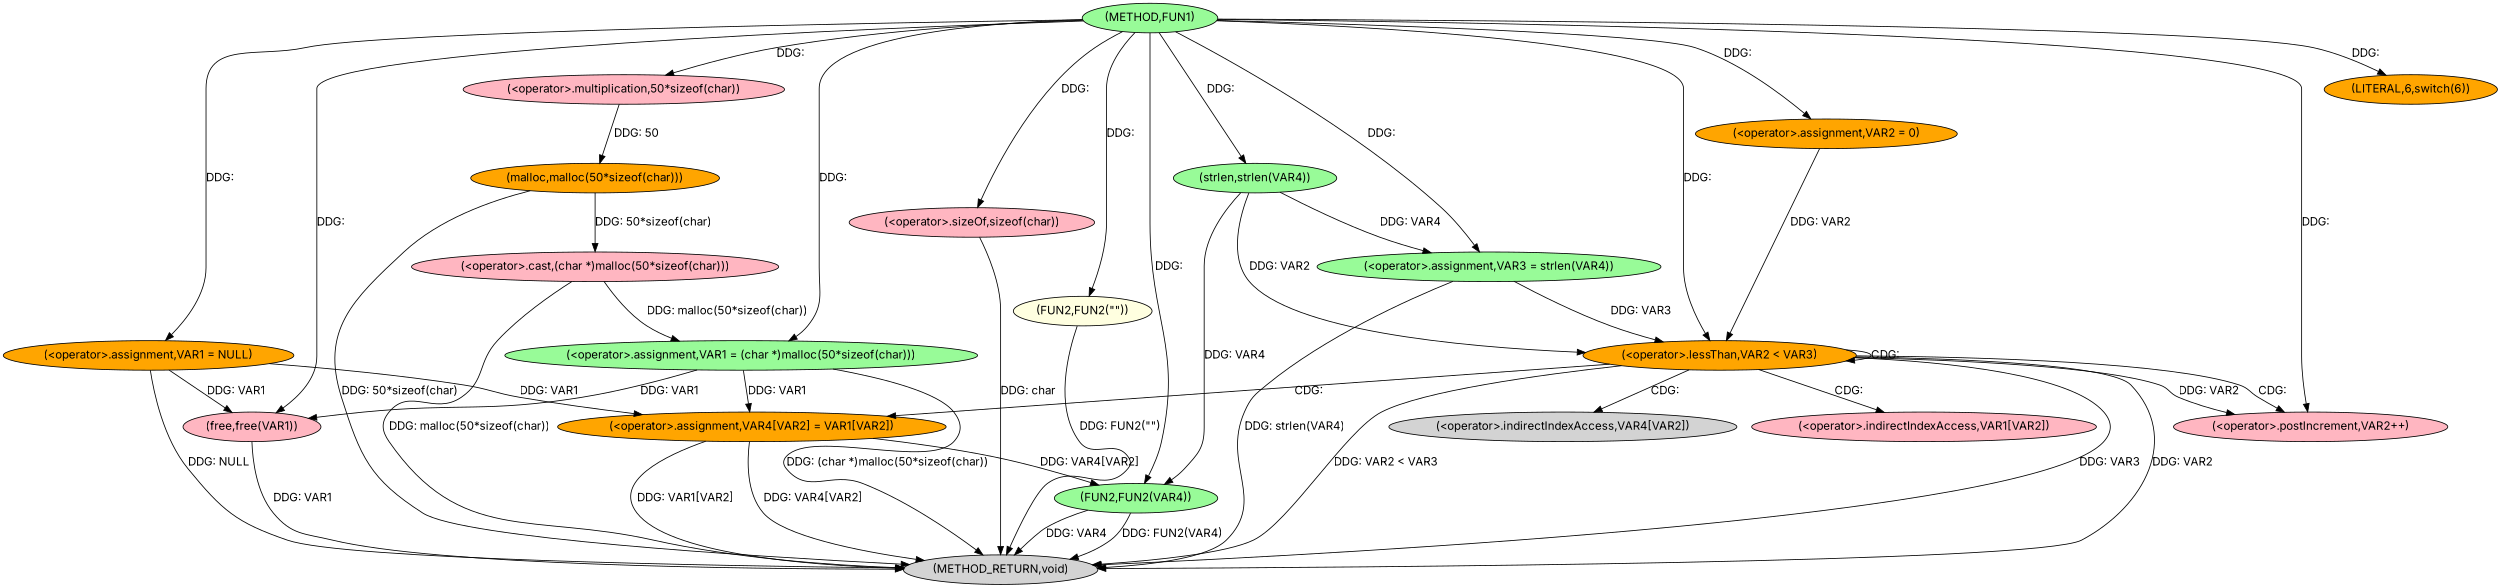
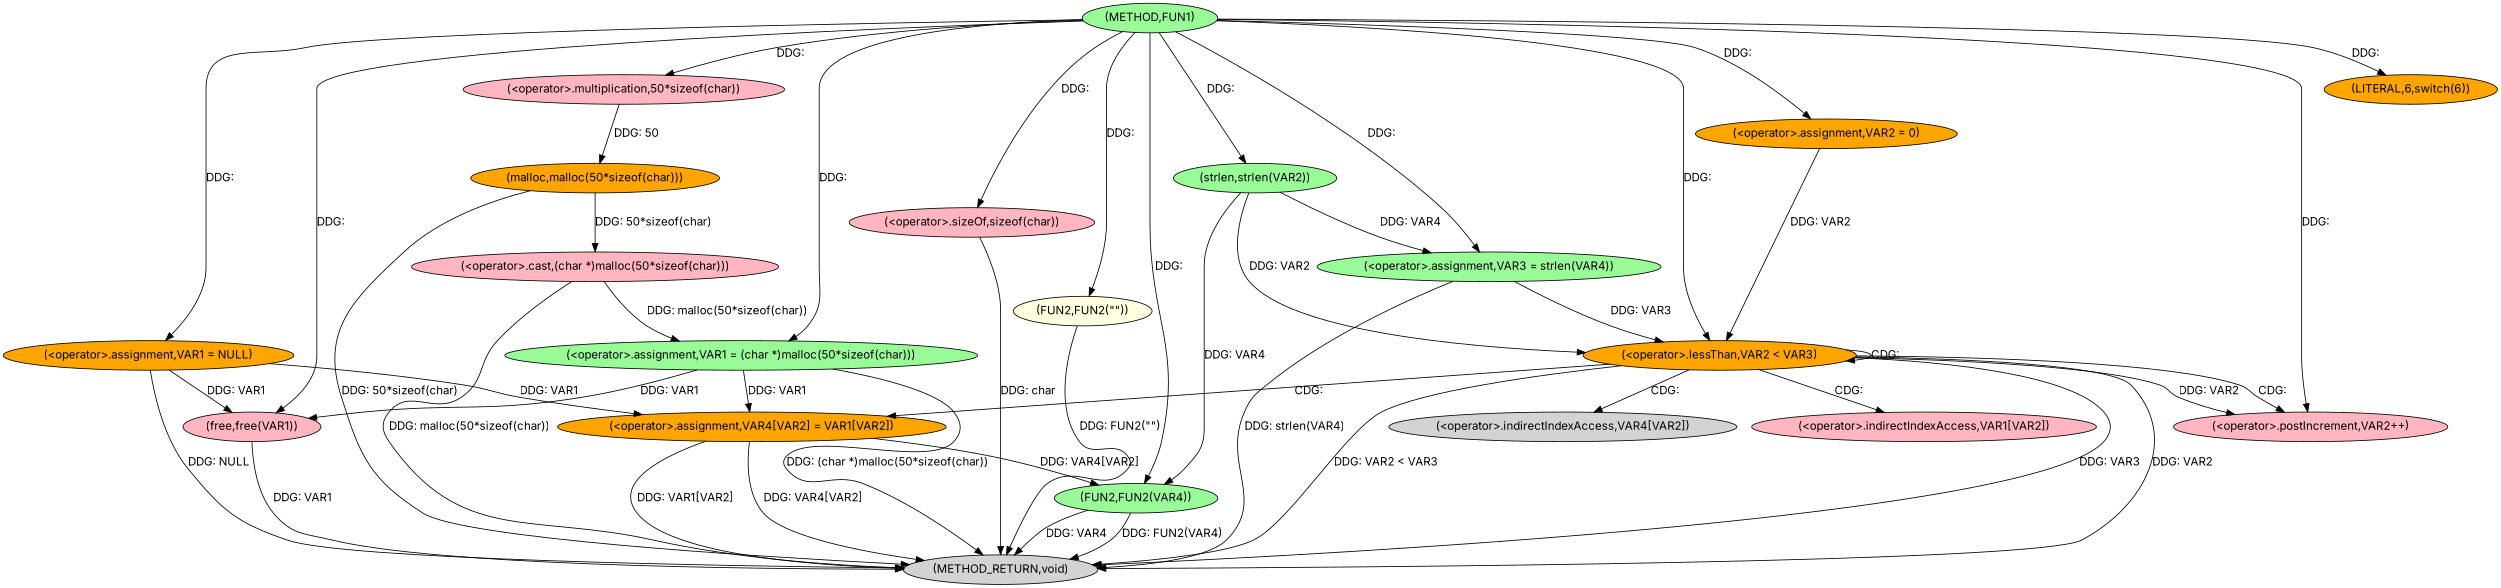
node "(strlen,strlen(VAR4))": label "(strlen,strlen(VAR4))" -> "(strlen,strlen(VAR2))"
